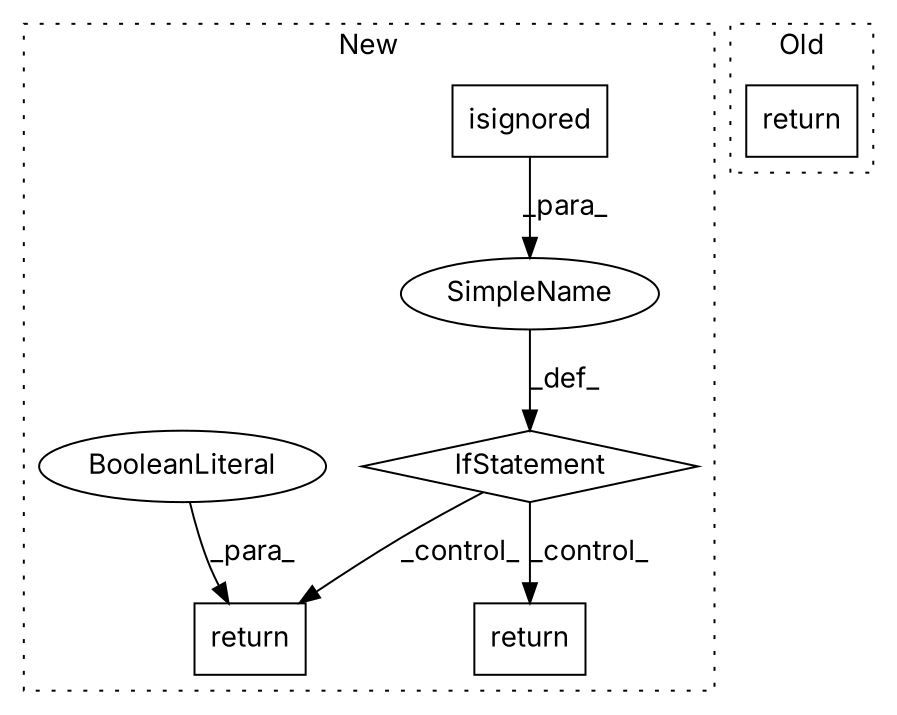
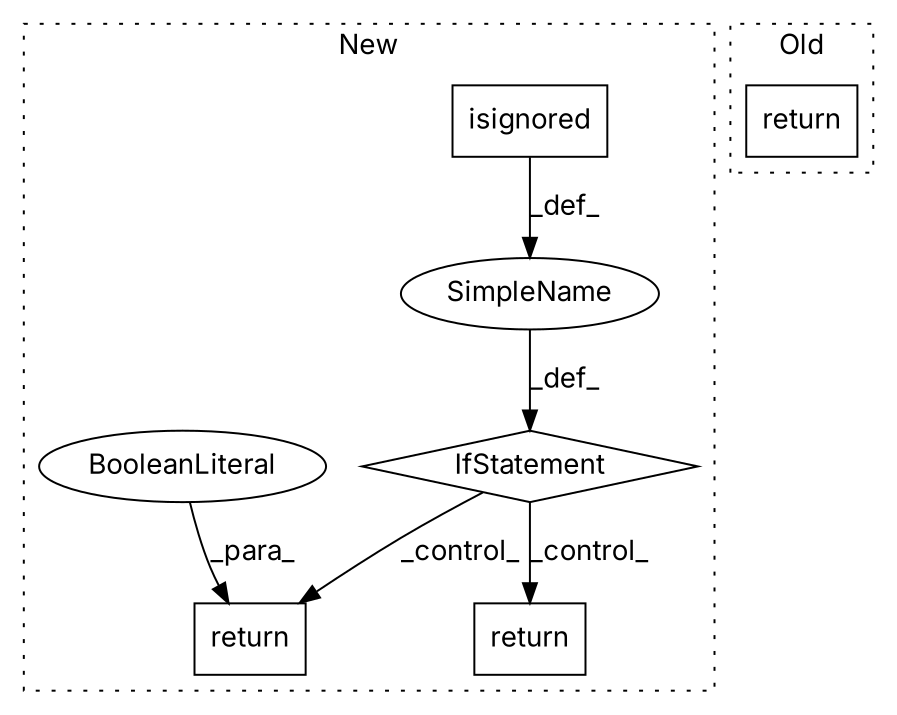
edge "isignored" -> "SimpleName": label "_para_" -> "_def_"
